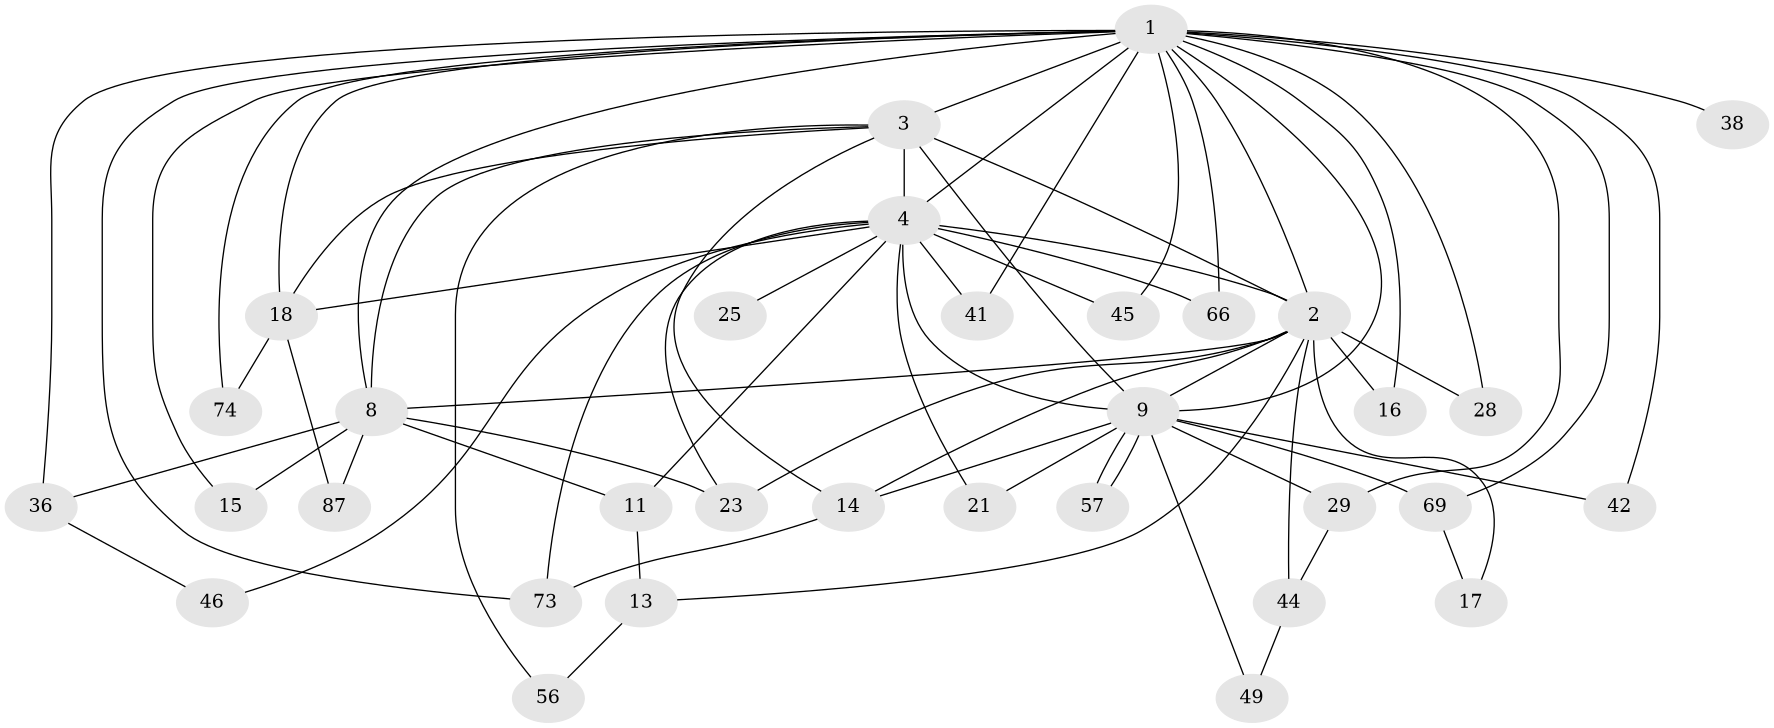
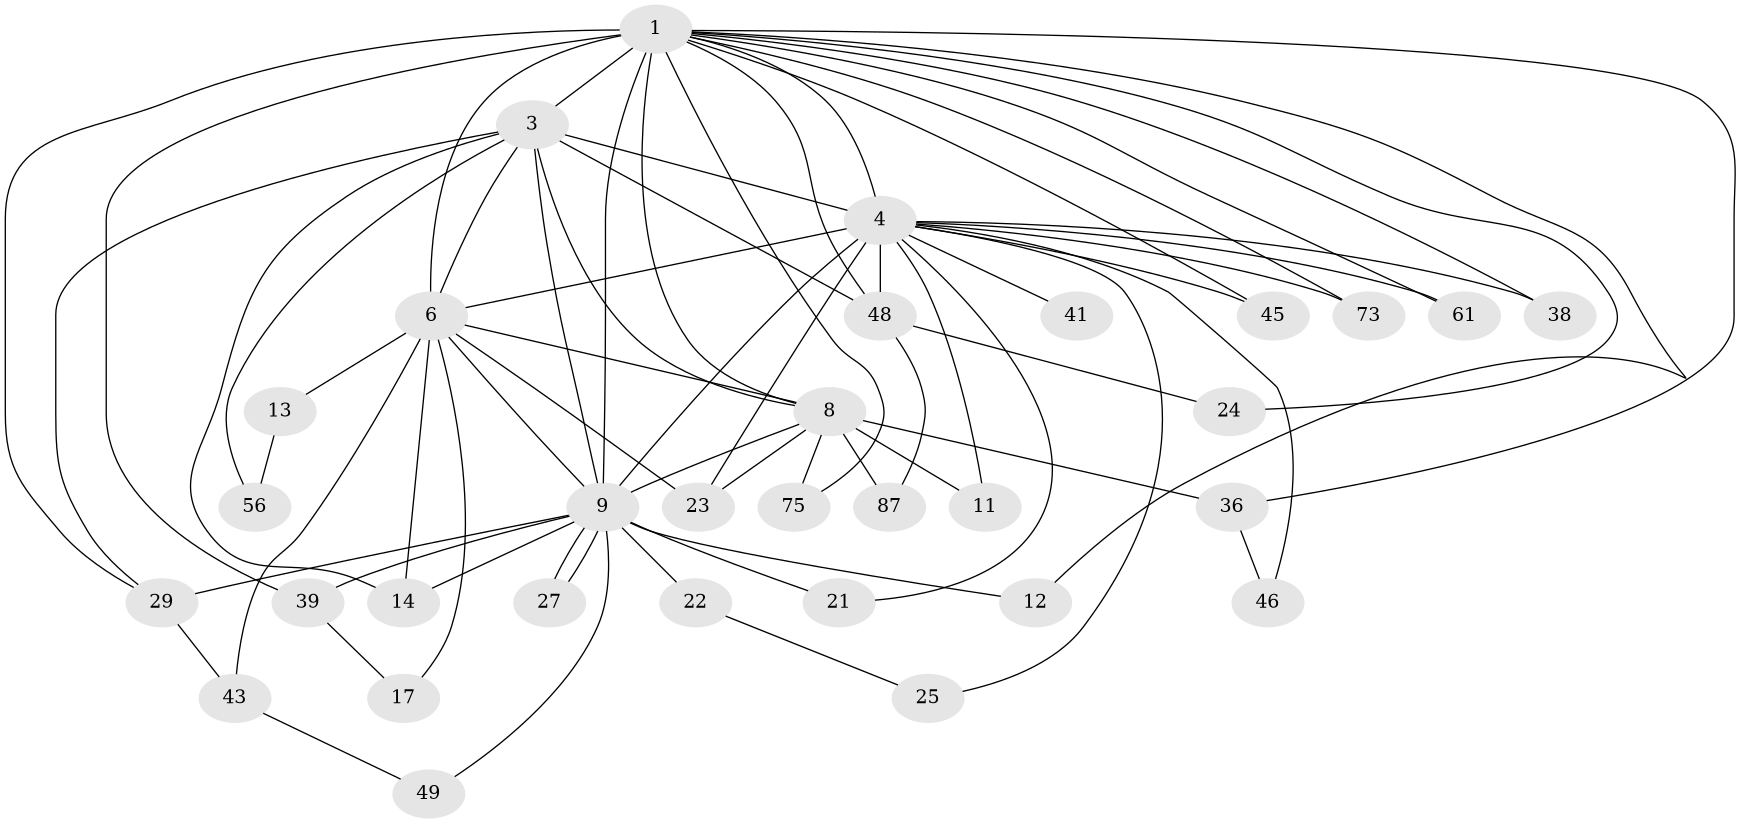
edge "1" -- "41": removed
edge "4" -- "38": added
edge "3" -- "29": added
node "18": label "18" -> "48"
node "66": label "66" -> "61"
node "2": label "2" -> "6"
node "74": label "74" -> "24"
node "16": removed
node "28": removed
edge "8" -- "9": added
node "15": label "15" -> "75"
node "57": label "57" -> "27"
node "69": label "69" -> "39"
node "42": label "42" -> "12"
edge "14" -- "73": removed
edge "11" -- "13": removed
node "22": added
node "44": label "44" -> "43"
